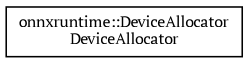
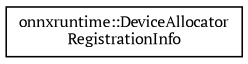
node "onnxruntime::DeviceAllocator DeviceAllocator": label "onnxruntime::DeviceAllocator DeviceAllocator" -> "onnxruntime::DeviceAllocator RegistrationInfo"
